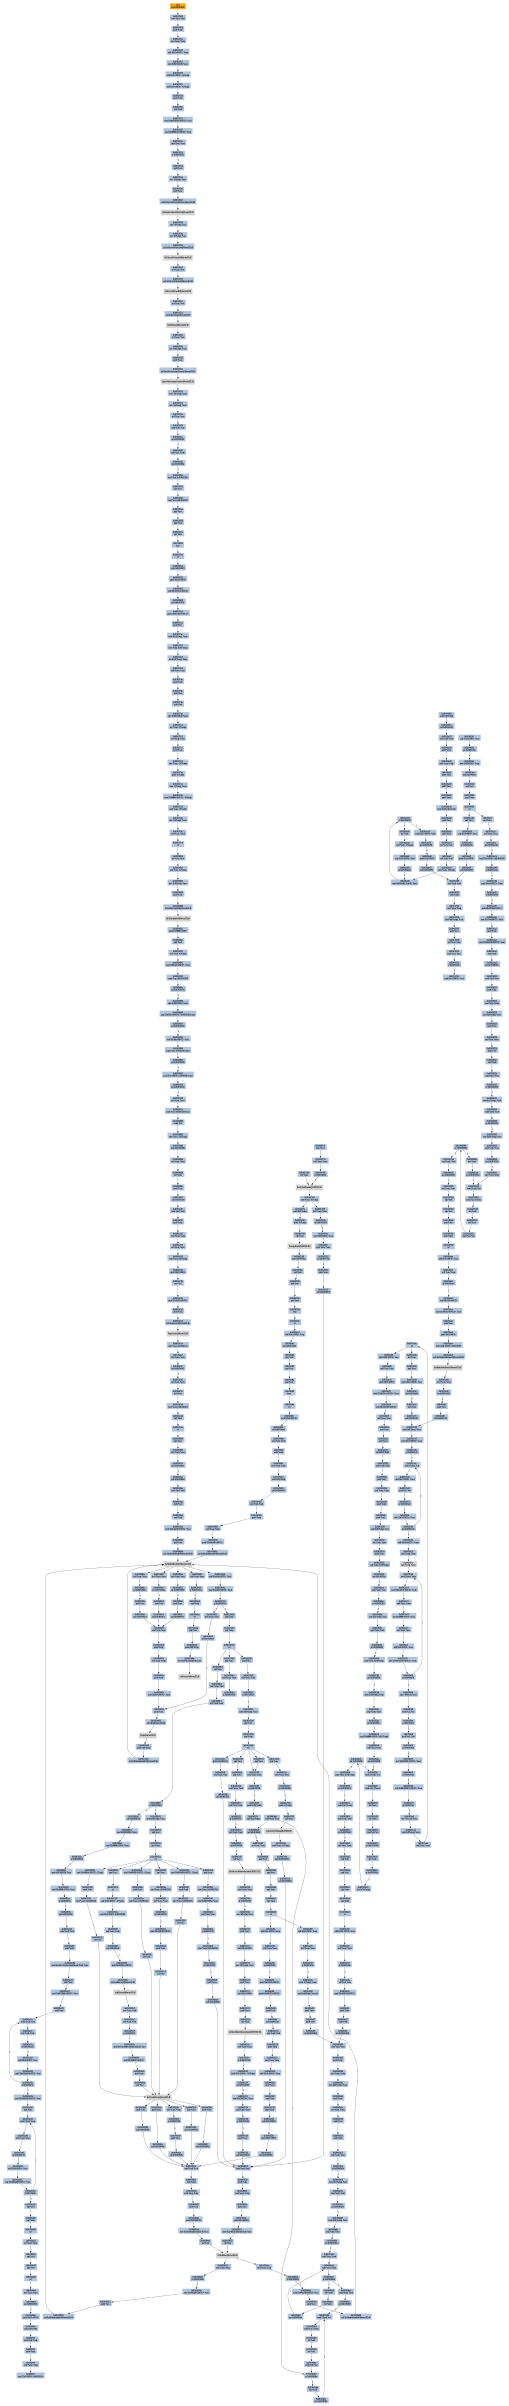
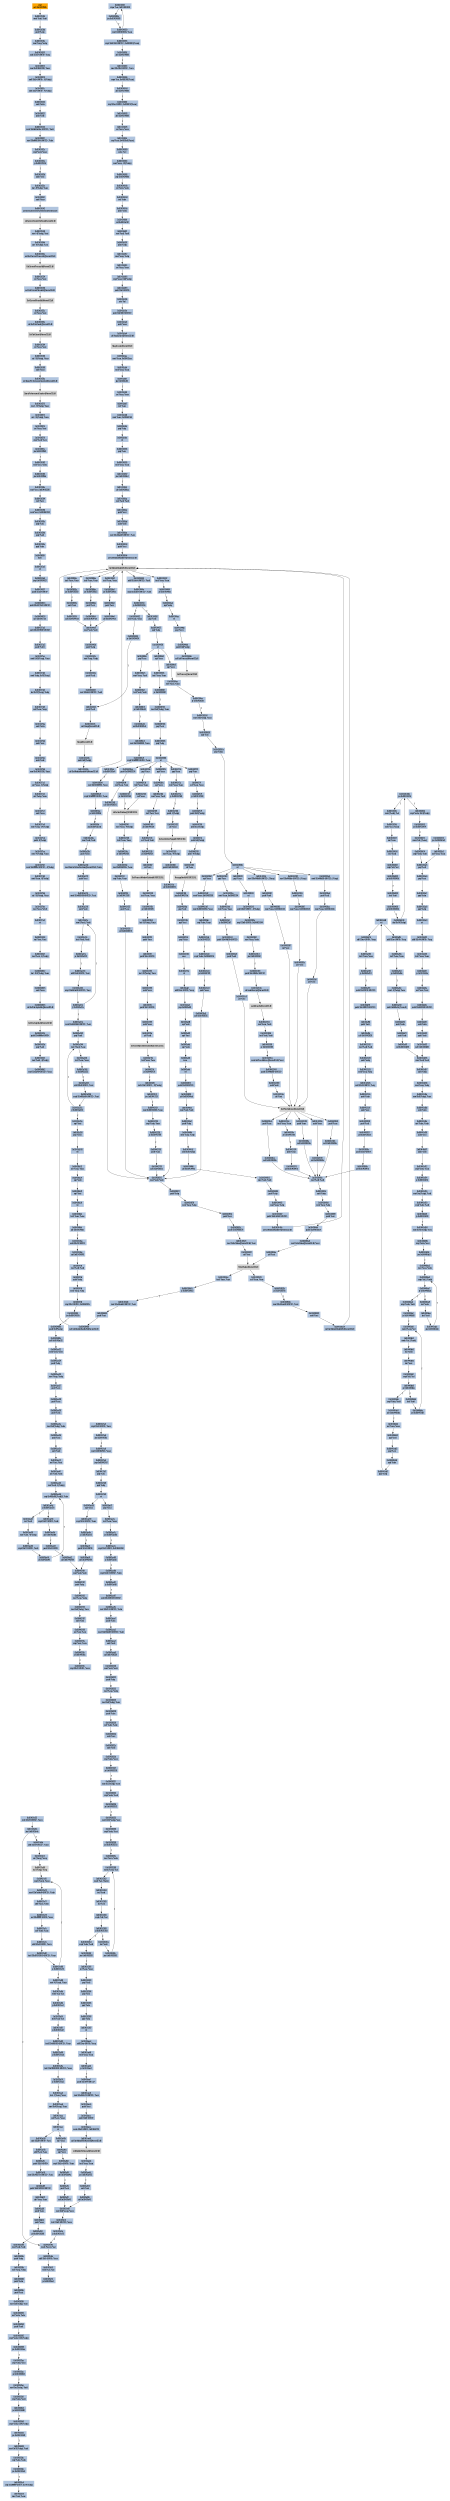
edge "0x00434842 movl $0x5a4d<UINT32>, %eax" -> "0x00434847 cmpw %ax, 0x00400000": now "0x00434850 movl 0x0040003c, %eax" -> "0x00434847 cmpw %ax, 0x00400000"
edge "0x00442145 movl %eax, -4(%ebp)" -> "0x0044217e pushl 0x8(%ebp)": now "0x0044217b pushl 0xc(%ebp)" -> "0x0044217e pushl 0x8(%ebp)"
node "0x00434804 jne 0x0043480b": added
edge "0x00431e53 je 0x00431ea3" -> "0x00431e55 testl $0x3<UINT32>, %ecx": removed, label "F"
edge "0x00438586 ret" -> "0x00442174 testl %eax, %eax": now "0x00438586 ret" -> "0x0044213e popl %ecx"
node "0x004363ea jne 0x004363fb": removed
edge "0x004388c9 je 0x00438a2d" -> "0x00438506 movl 0x8(%ebp), %eax": now "0x004384ec je 0x00438506" -> "0x00438506 movl 0x8(%ebp), %eax"
edge "0x00436414 cmpl %ebx, %edi" -> "0x00436416 jne 0x004363a3": now "0x00436414 cmpl %ebx, %edi" -> "0x004363a5 popl %edi"
edge "0x00440dbe cmpl %ebx, %edi" -> "0x00440db9 je 0x00440dbe": reversed
